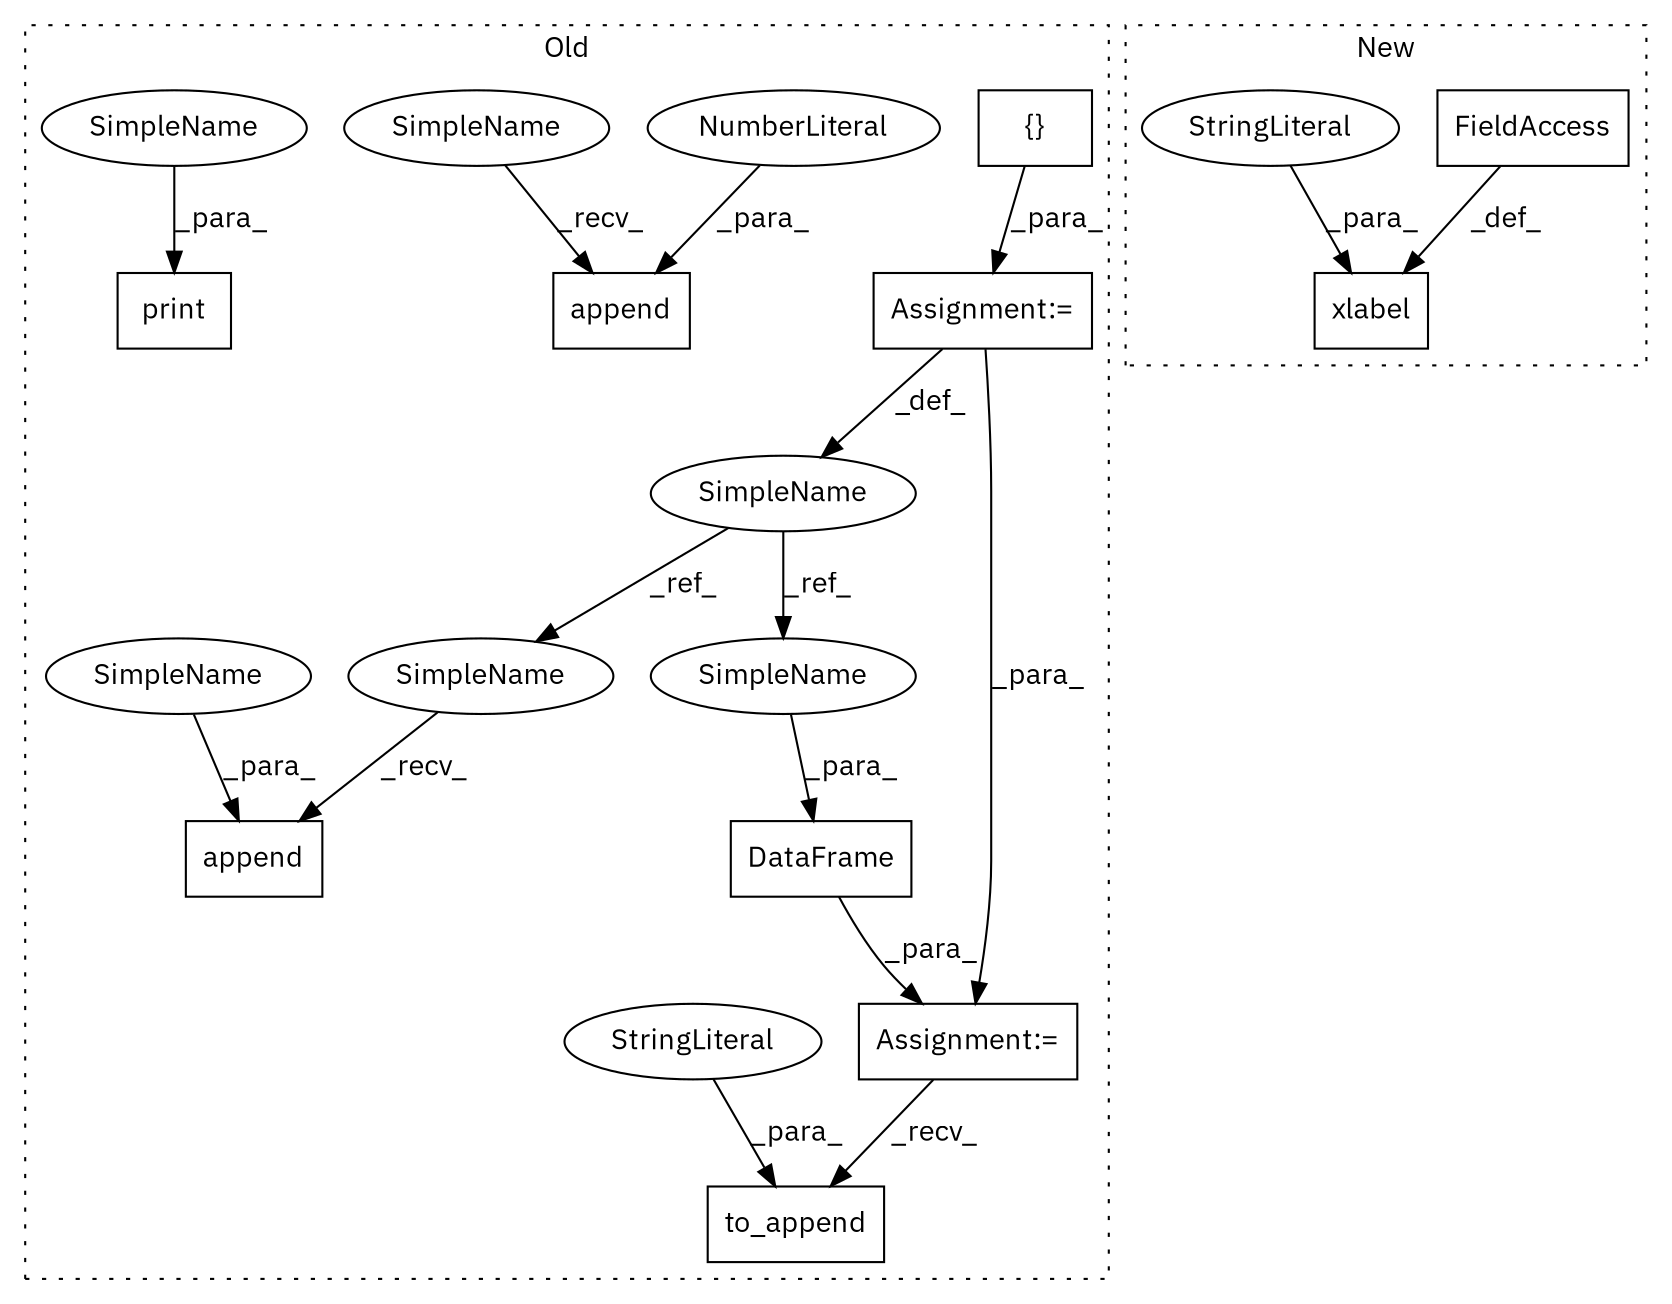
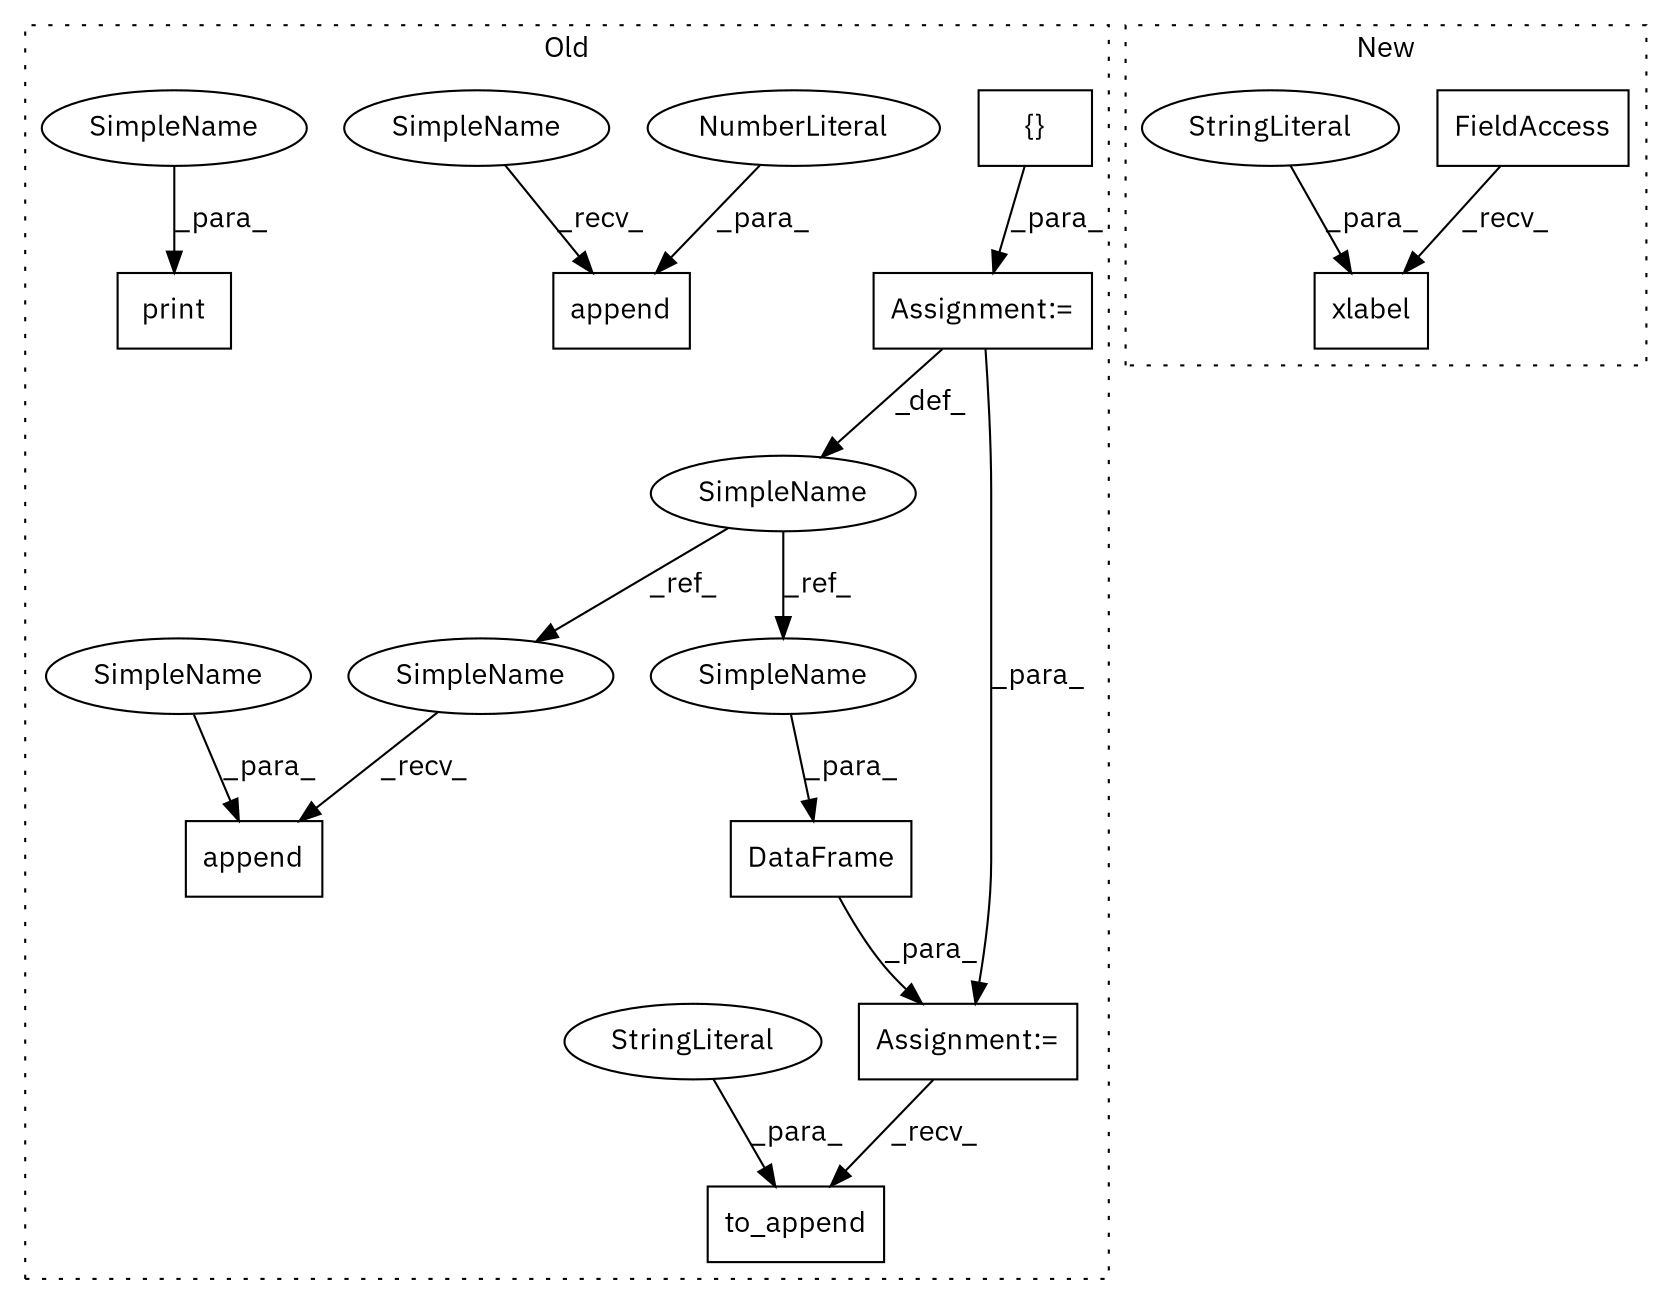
edge "FieldAccess" -> "xlabel": label "_def_" -> "_recv_"
